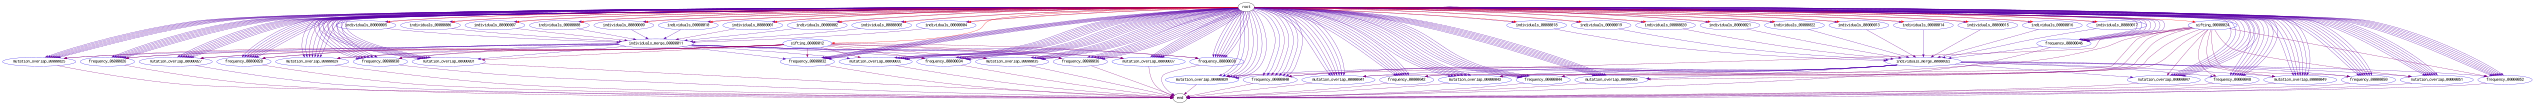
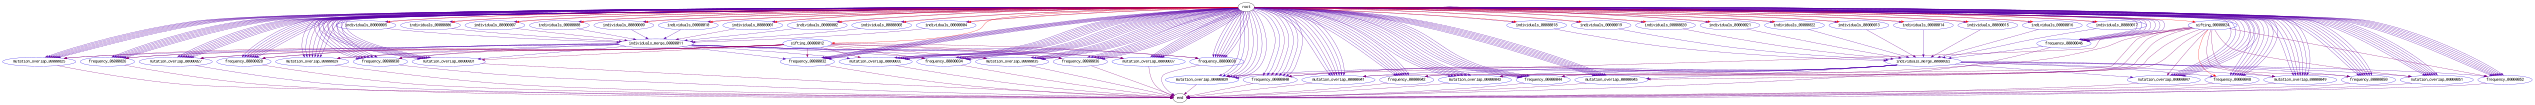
edge "sifting_00000024" -> "frequency_00000048": color #8a0075 -> #fd0002
